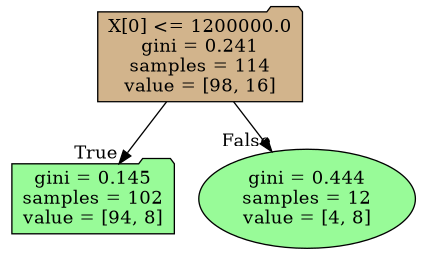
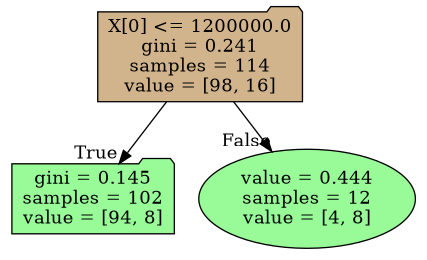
node "gini = 0.444 samples = 12 value = [4, 8]": label "gini = 0.444 samples = 12 value = [4, 8]" -> "value = 0.444 samples = 12 value = [4, 8]"
